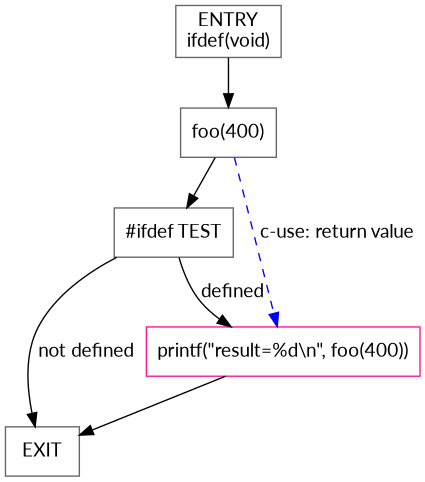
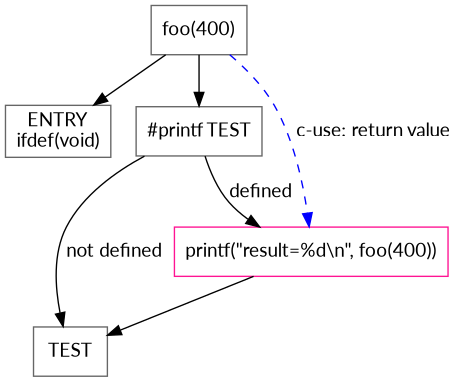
edge "ENTRY ifdef(void)" -> "foo(400)": reversed
node "#ifdef TEST": label "#ifdef TEST" -> "#printf TEST"
node "EXIT": label "EXIT" -> "TEST"
